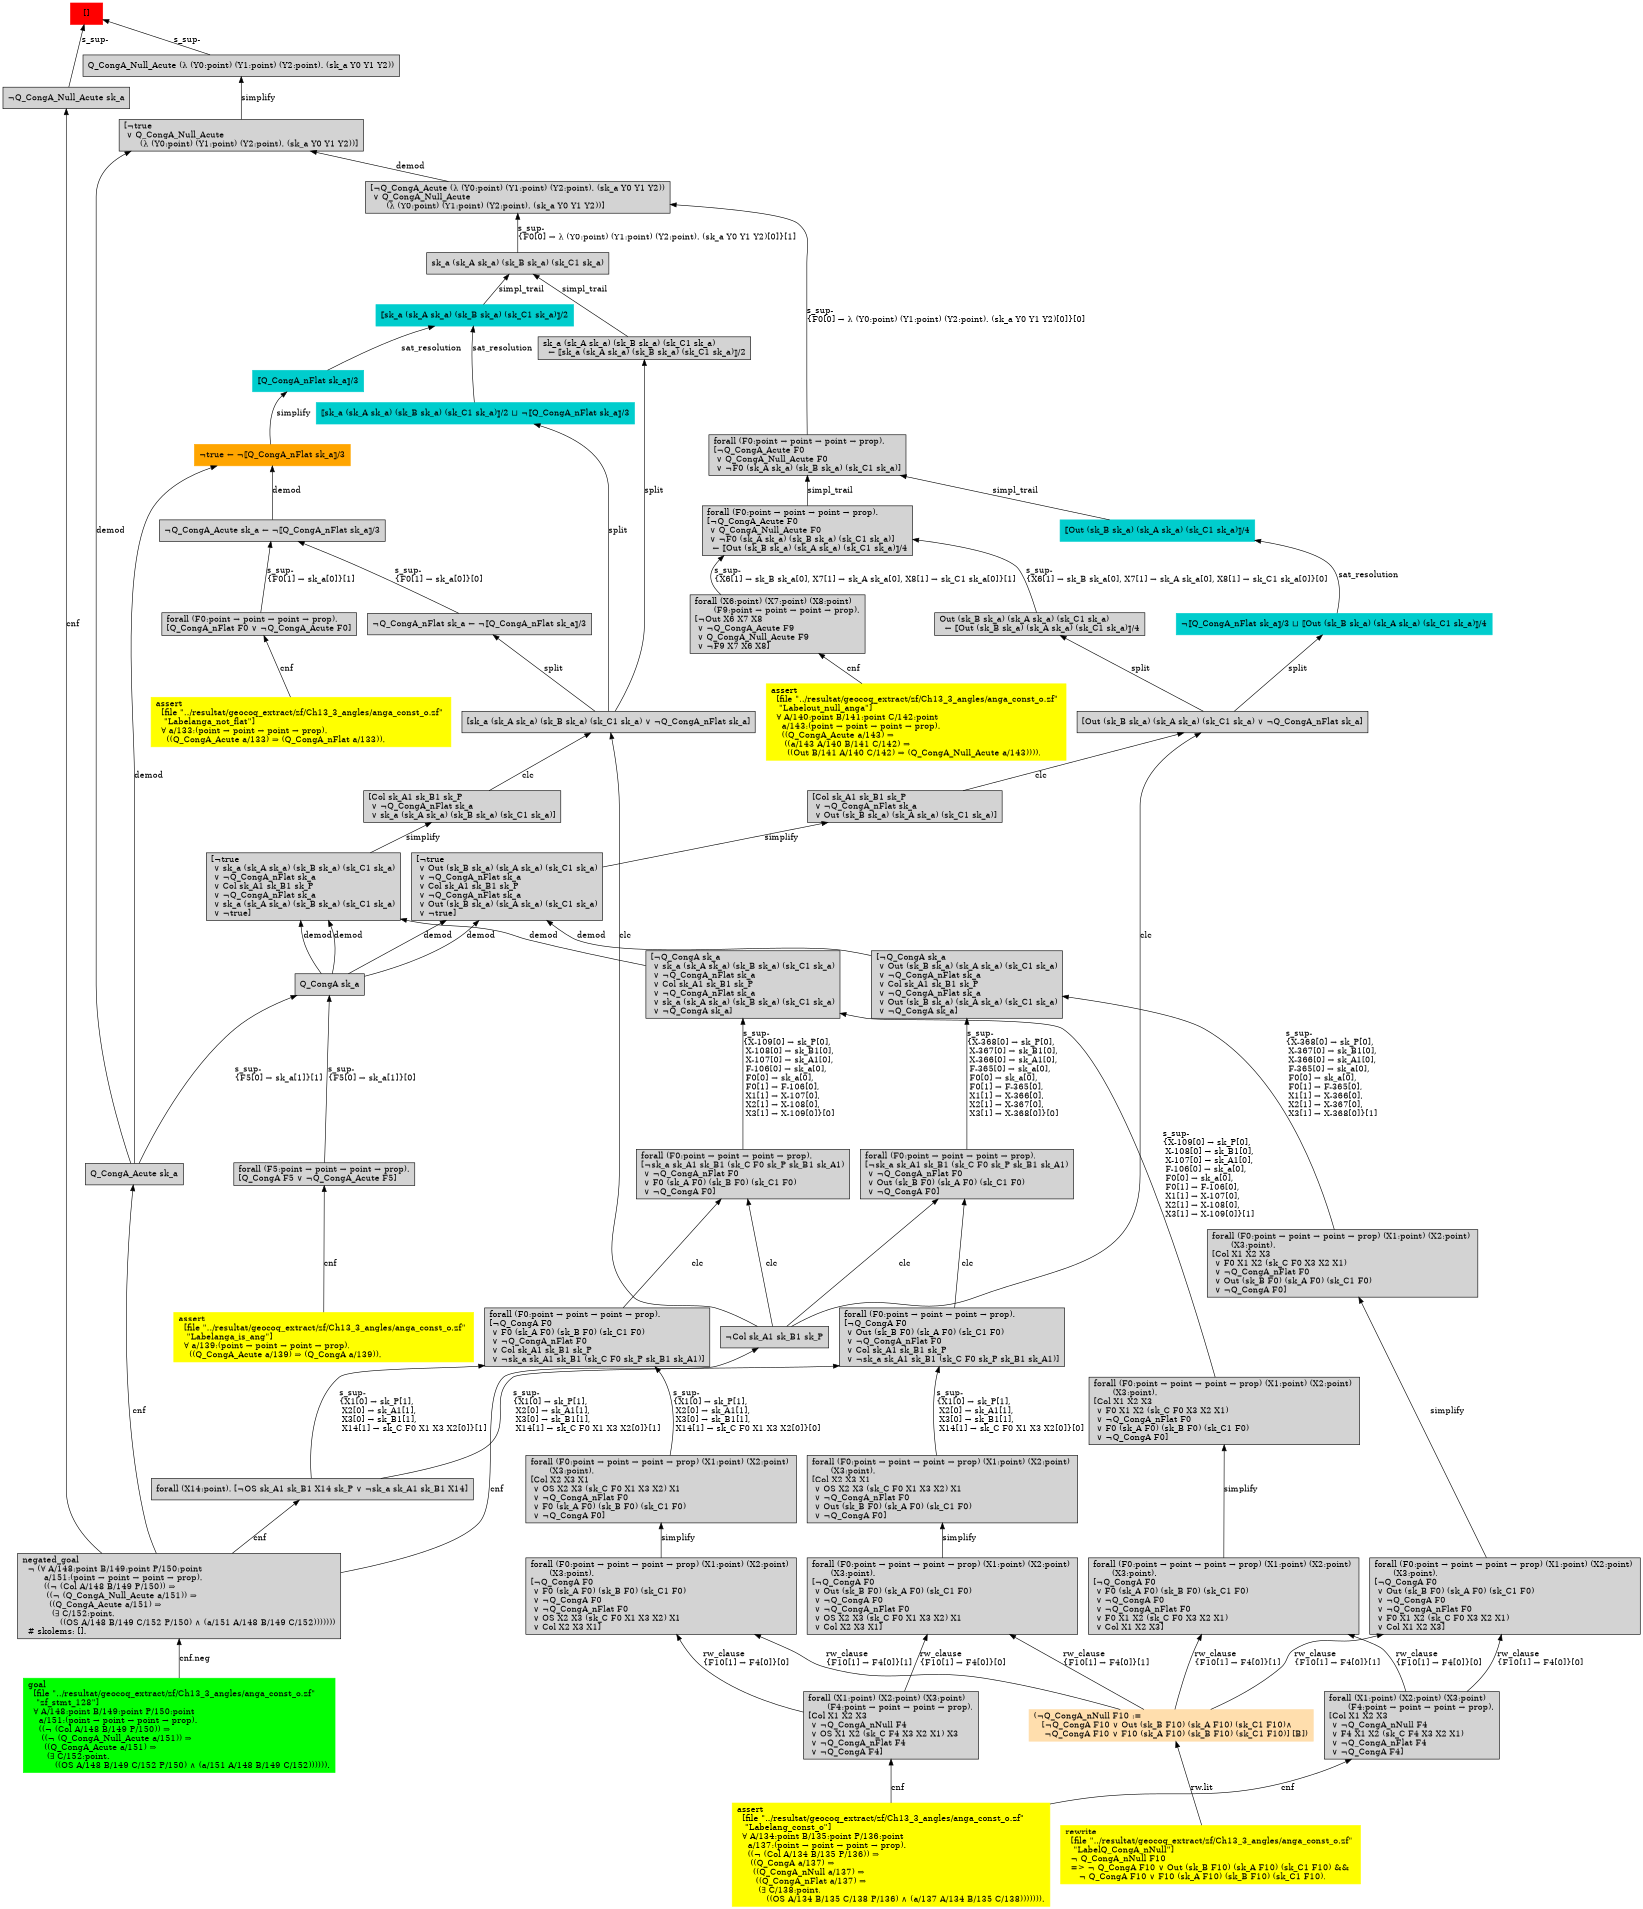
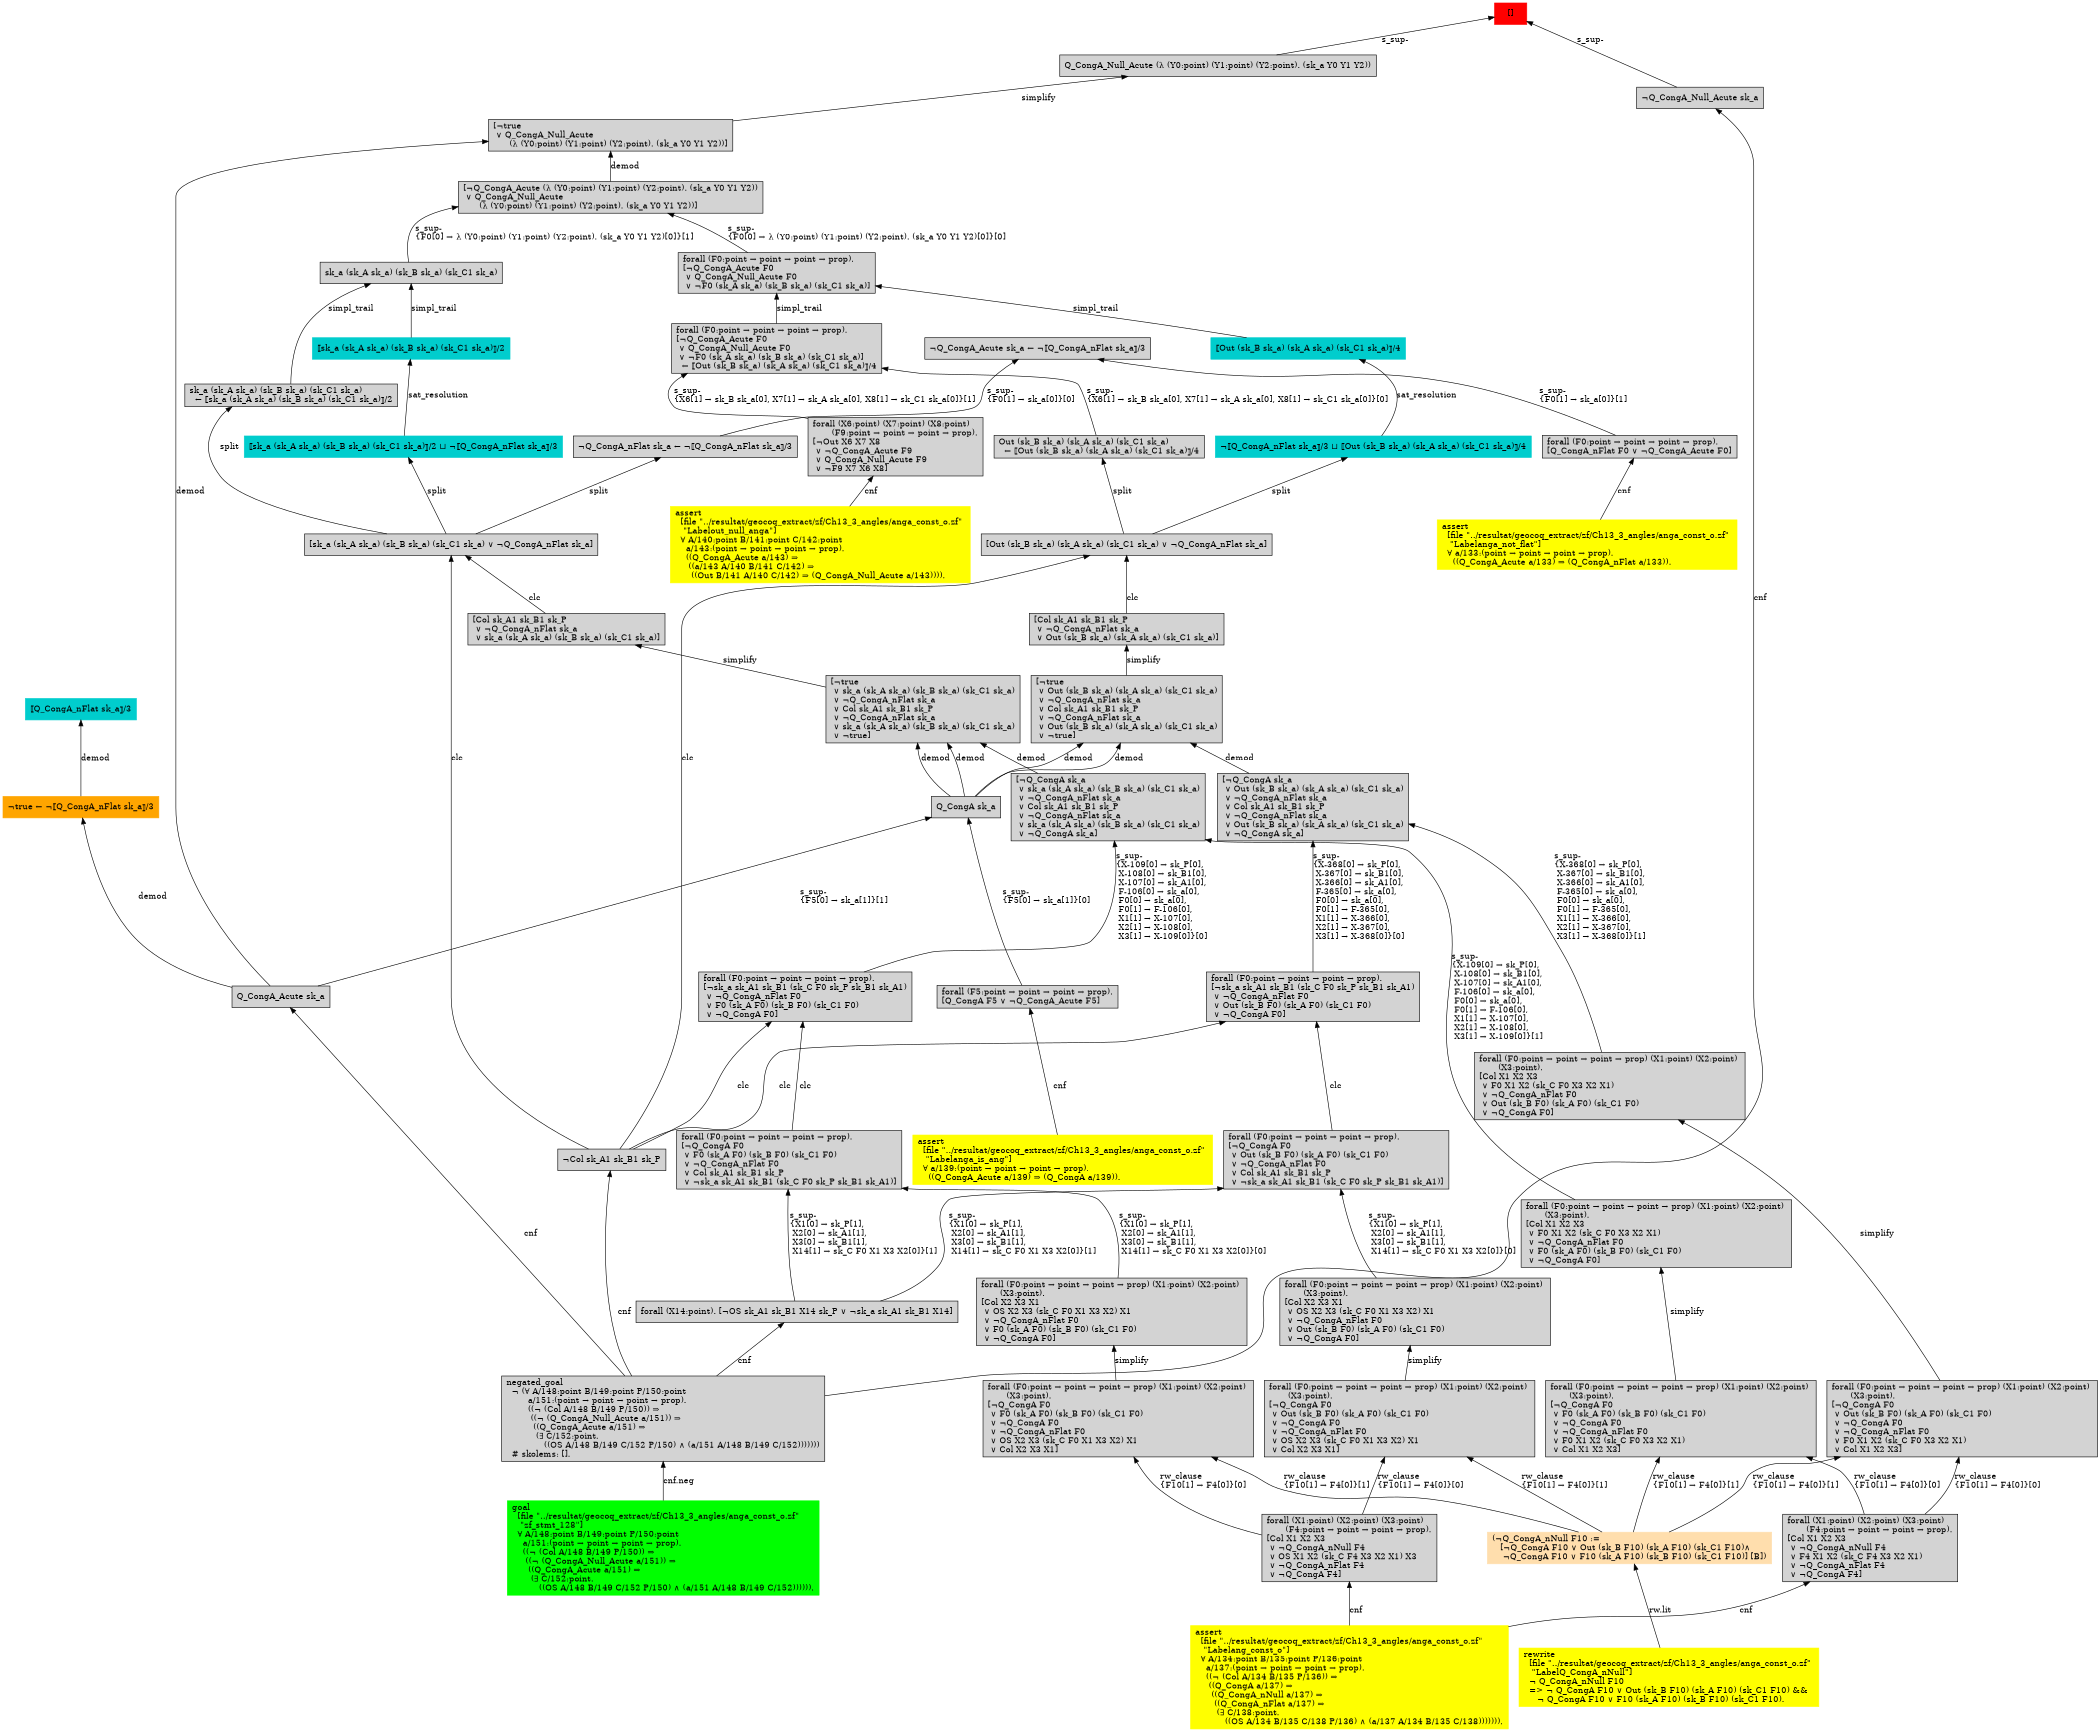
edge "⟦Q_CongA_nFlat sk_a⟧/3" -> "⟦sk_a (sk_A sk_a) (sk_B sk_a) (sk_C1 sk_a)⟧/2": removed, label "sat_resolution"
edge "¬true ← ¬⟦Q_CongA_nFlat sk_a⟧/3" -> "⟦Q_CongA_nFlat sk_a⟧/3": label "simplify" -> "demod"
edge "¬Q_CongA_Acute sk_a ← ¬⟦Q_CongA_nFlat sk_a⟧/3" -> "¬true ← ¬⟦Q_CongA_nFlat sk_a⟧/3": removed, label "demod"
